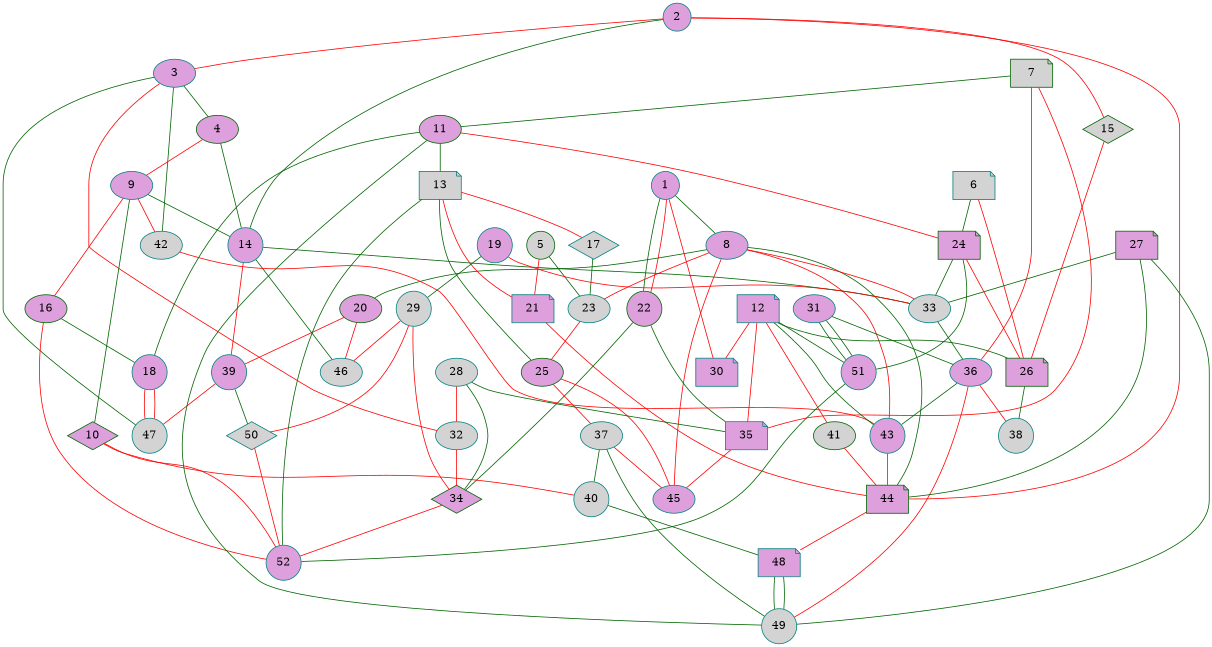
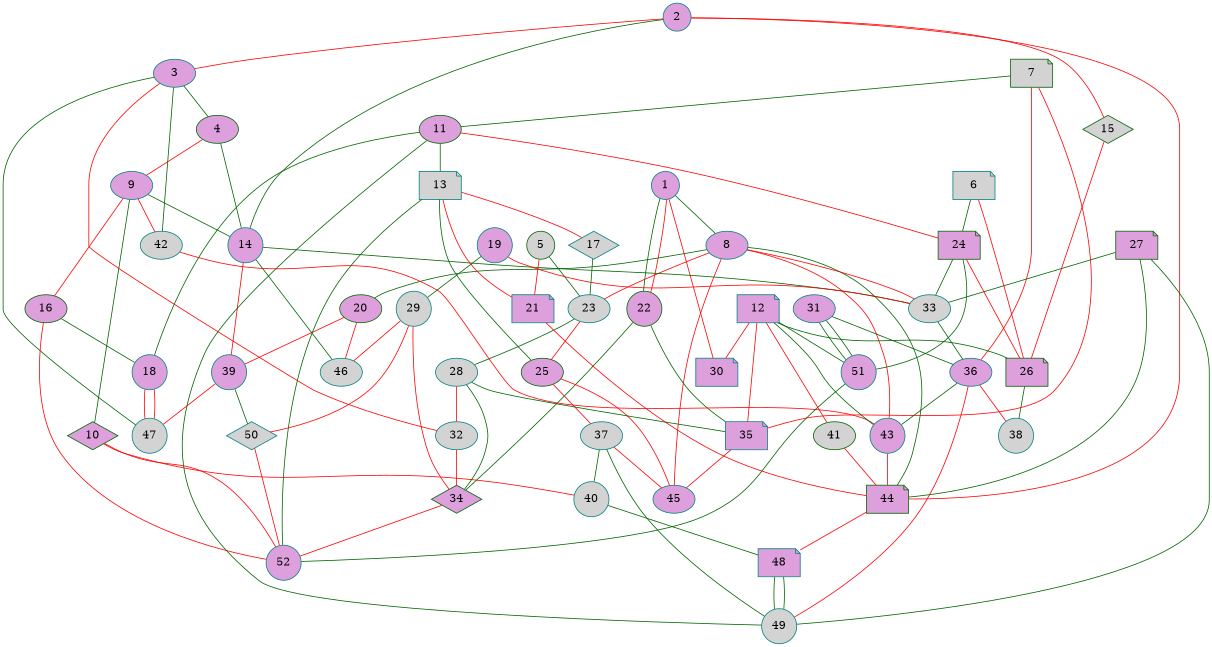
edge "23" -- "28": added
